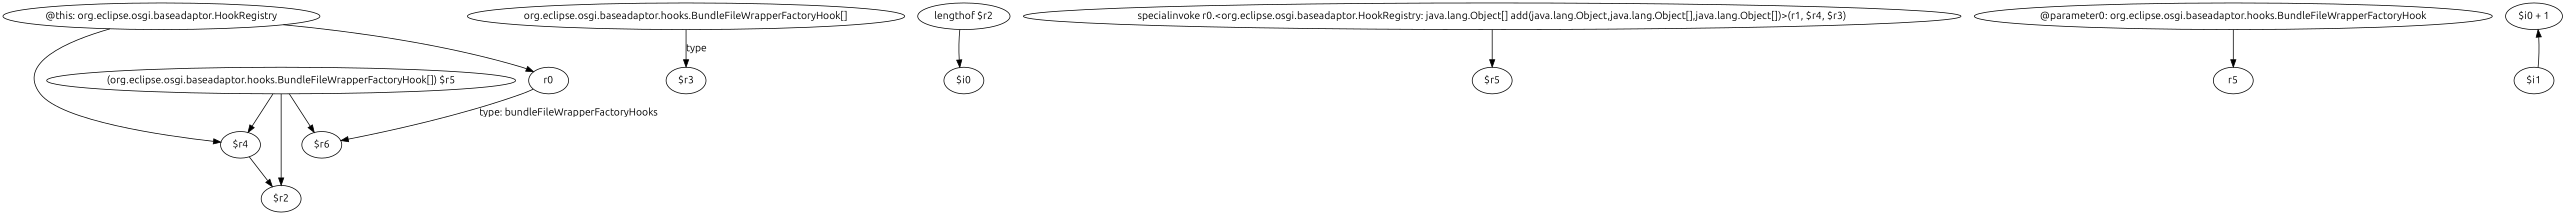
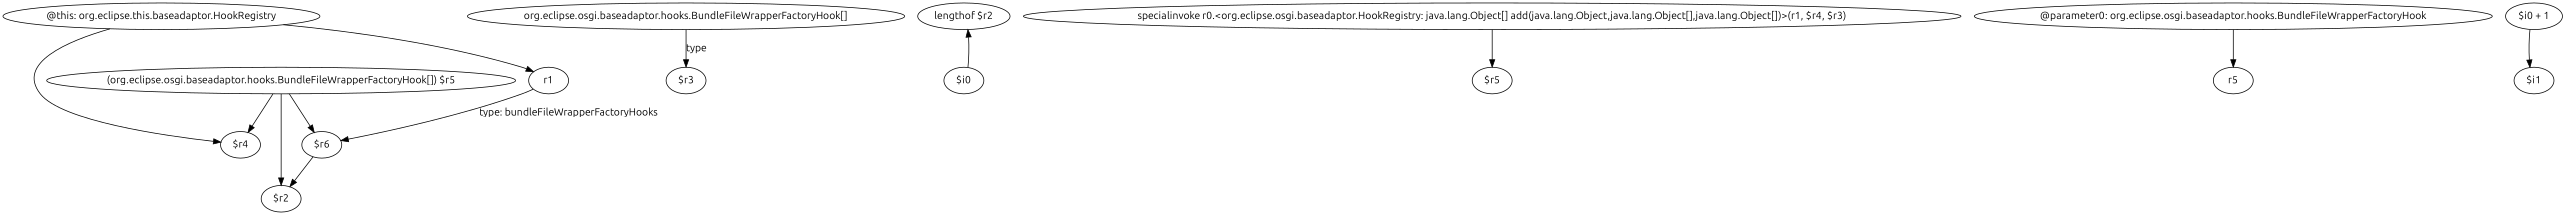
node "@this: org.eclipse.osgi.baseadaptor.HookRegistry": label "@this: org.eclipse.osgi.baseadaptor.HookRegistry" -> "@this: org.eclipse.this.baseadaptor.HookRegistry"
edge "lengthof $r2" -> "$i0": reversed
edge "$i1" -> "$i0 + 1": reversed
node "r0": label "r0" -> "r1"
edge "$r4" -> "$r2": now "$r6" -> "$r2"
